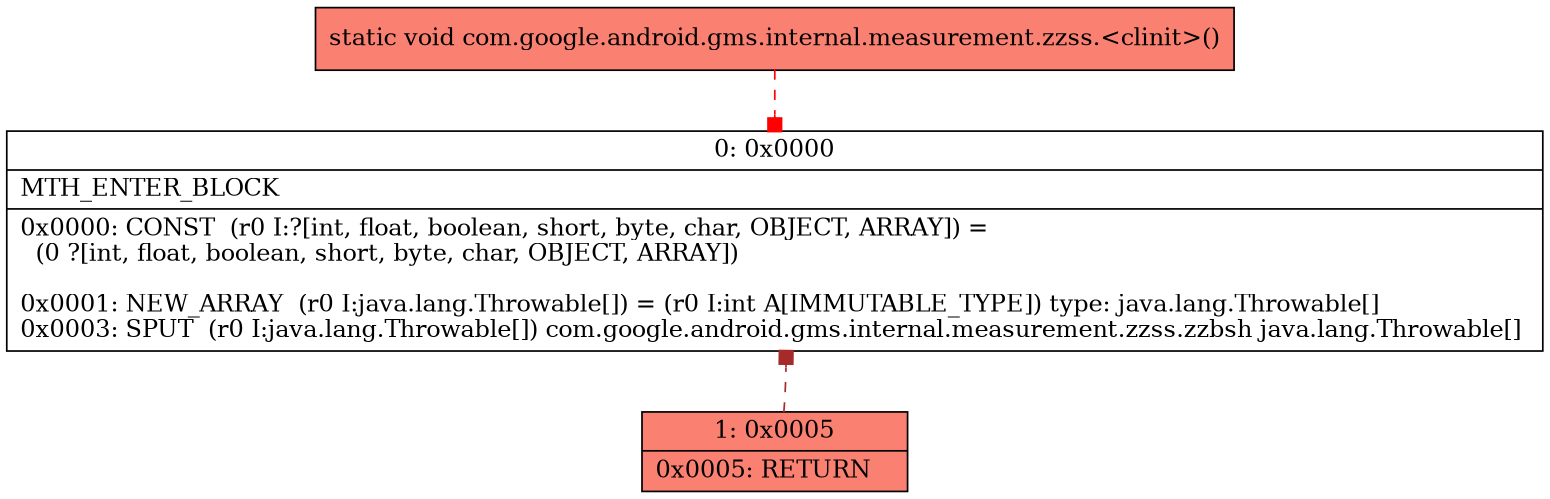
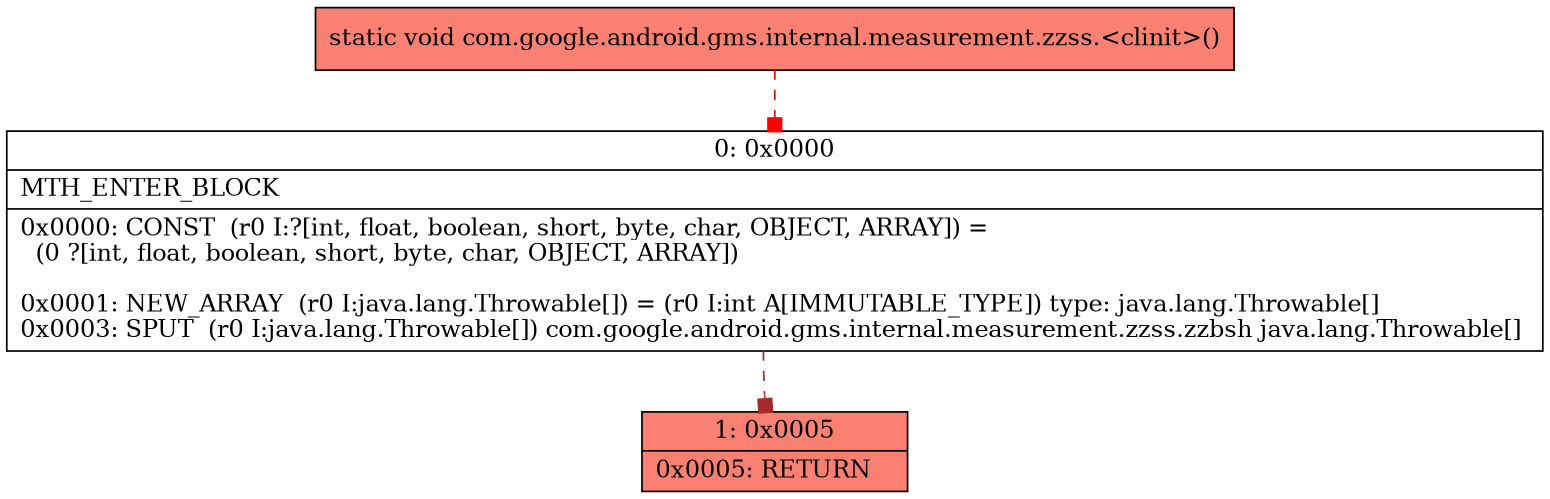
edge "1: 0x0005" -> "0: 0x0000": reversed
